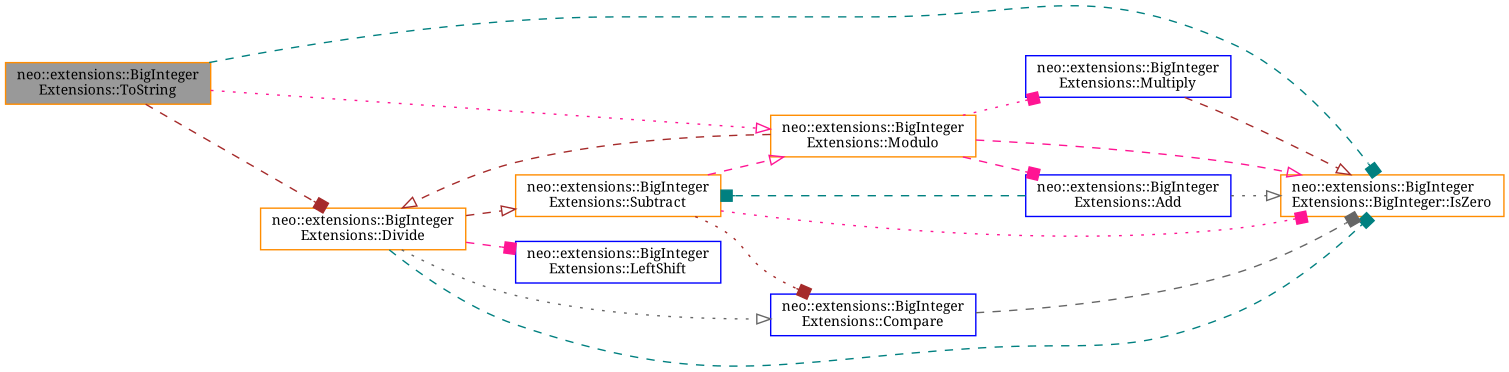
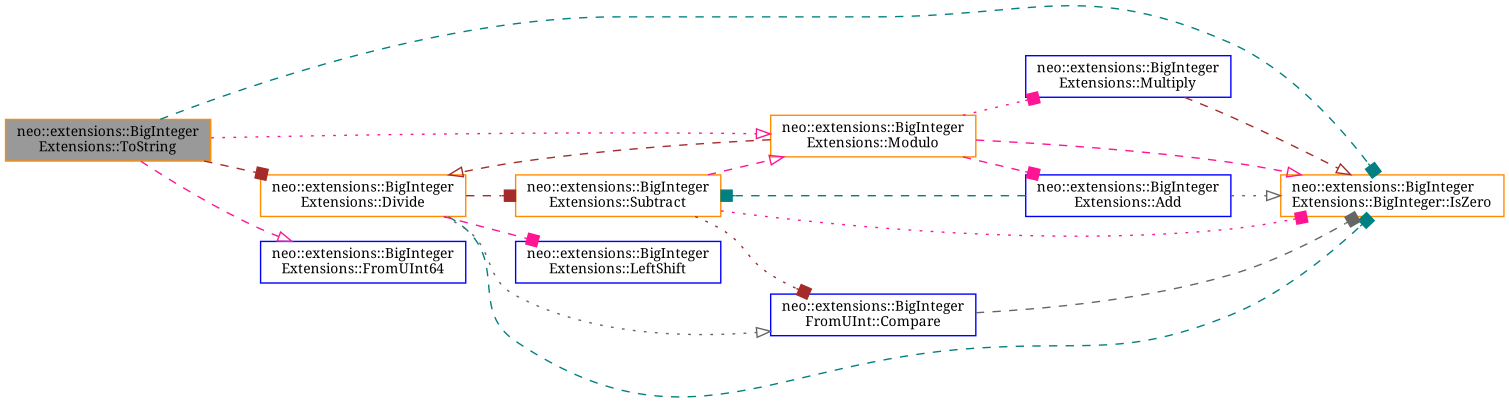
edge "neo::extensions::BigInteger Extensions::Divide" -> "neo::extensions::BigInteger Extensions::Subtract": arrowhead onormal -> box
node "neo::extensions::BigInteger Extensions::FromUInt64": added
node "neo::extensions::BigInteger Extensions::Compare": label "neo::extensions::BigInteger Extensions::Compare" -> "neo::extensions::BigInteger FromUInt::Compare"
